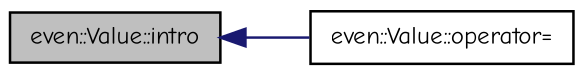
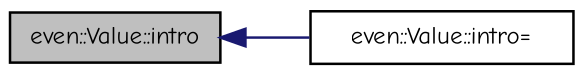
node "even::Value::operator=": label "even::Value::operator=" -> "even::Value::intro="
